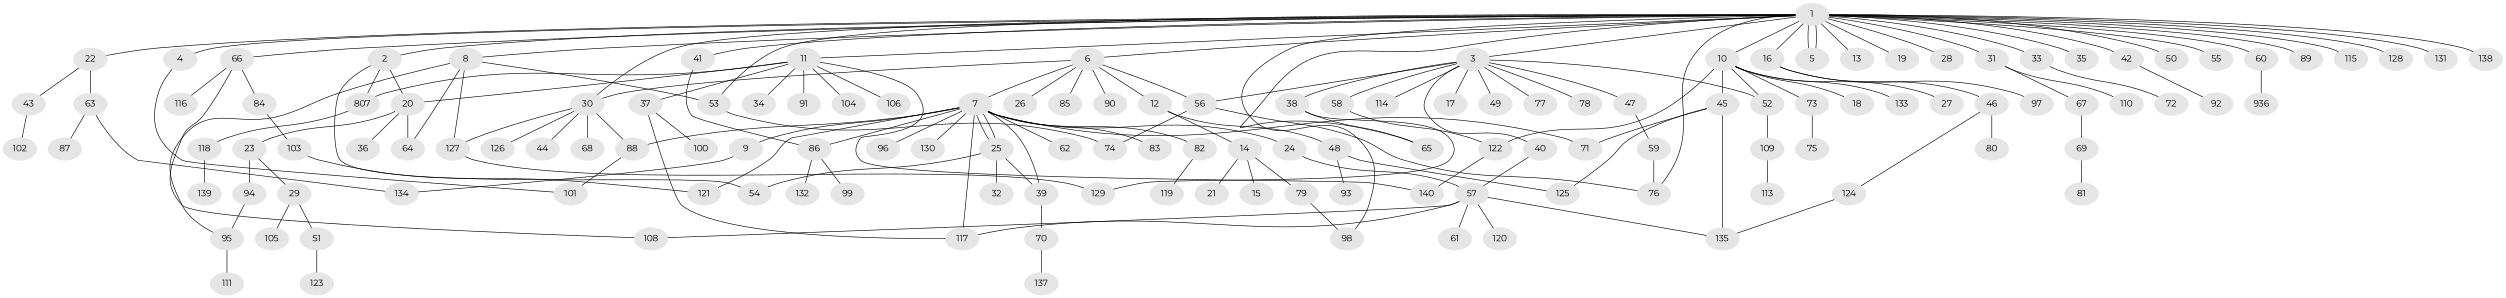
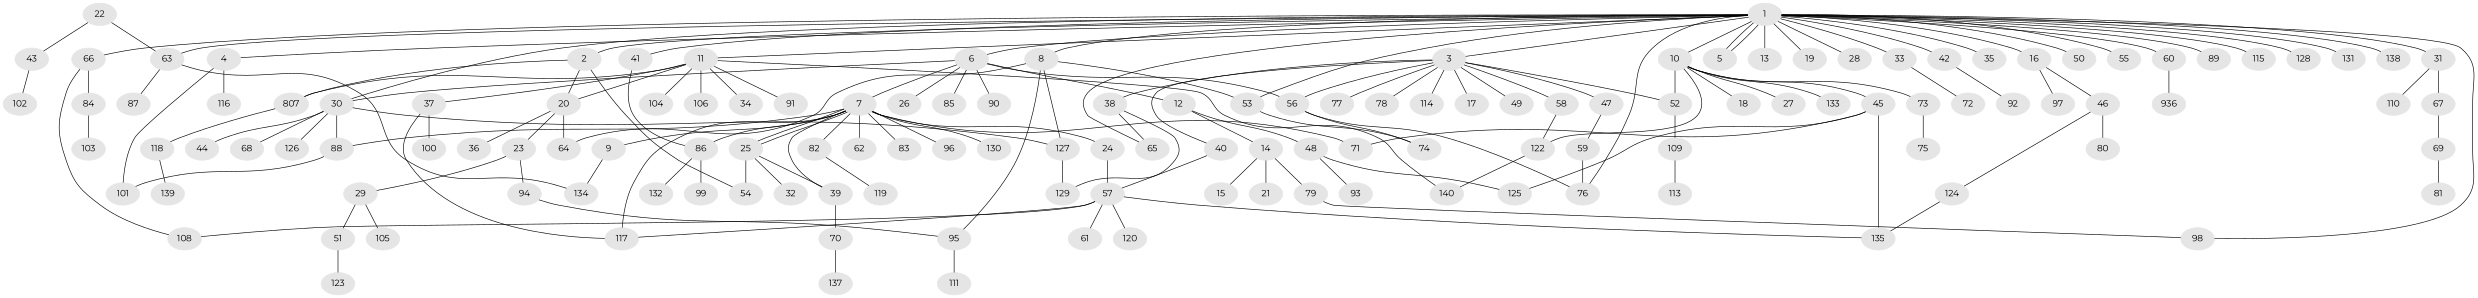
edge "1" -- "22": now "1" -- "63"
edge "66" -- "116": now "4" -- "116"
node "121": removed
